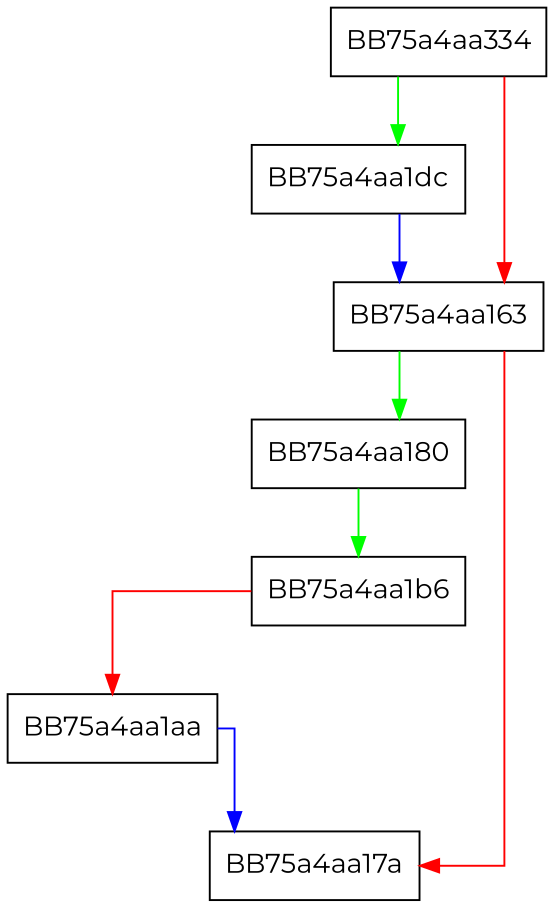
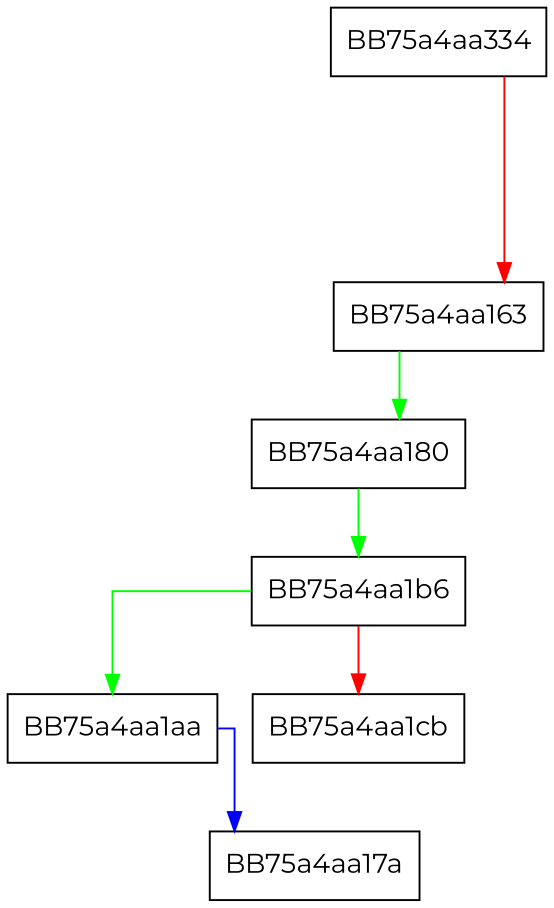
node "BB75a4aa1dc": removed
edge "BB75a4aa1b6" -> "BB75a4aa1aa": color red -> green
edge "BB75a4aa163" -> "BB75a4aa17a": removed
node "BB75a4aa1cb": added
